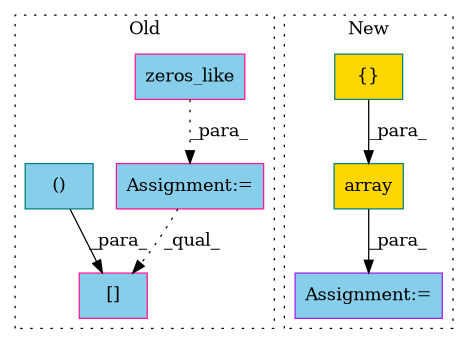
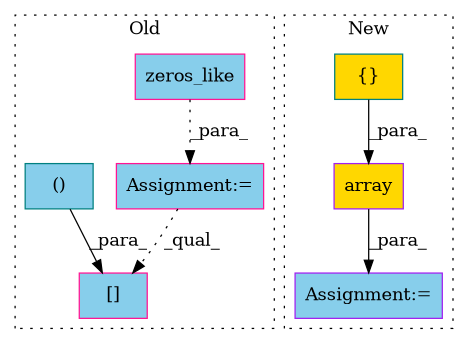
node "array": color teal -> purple
